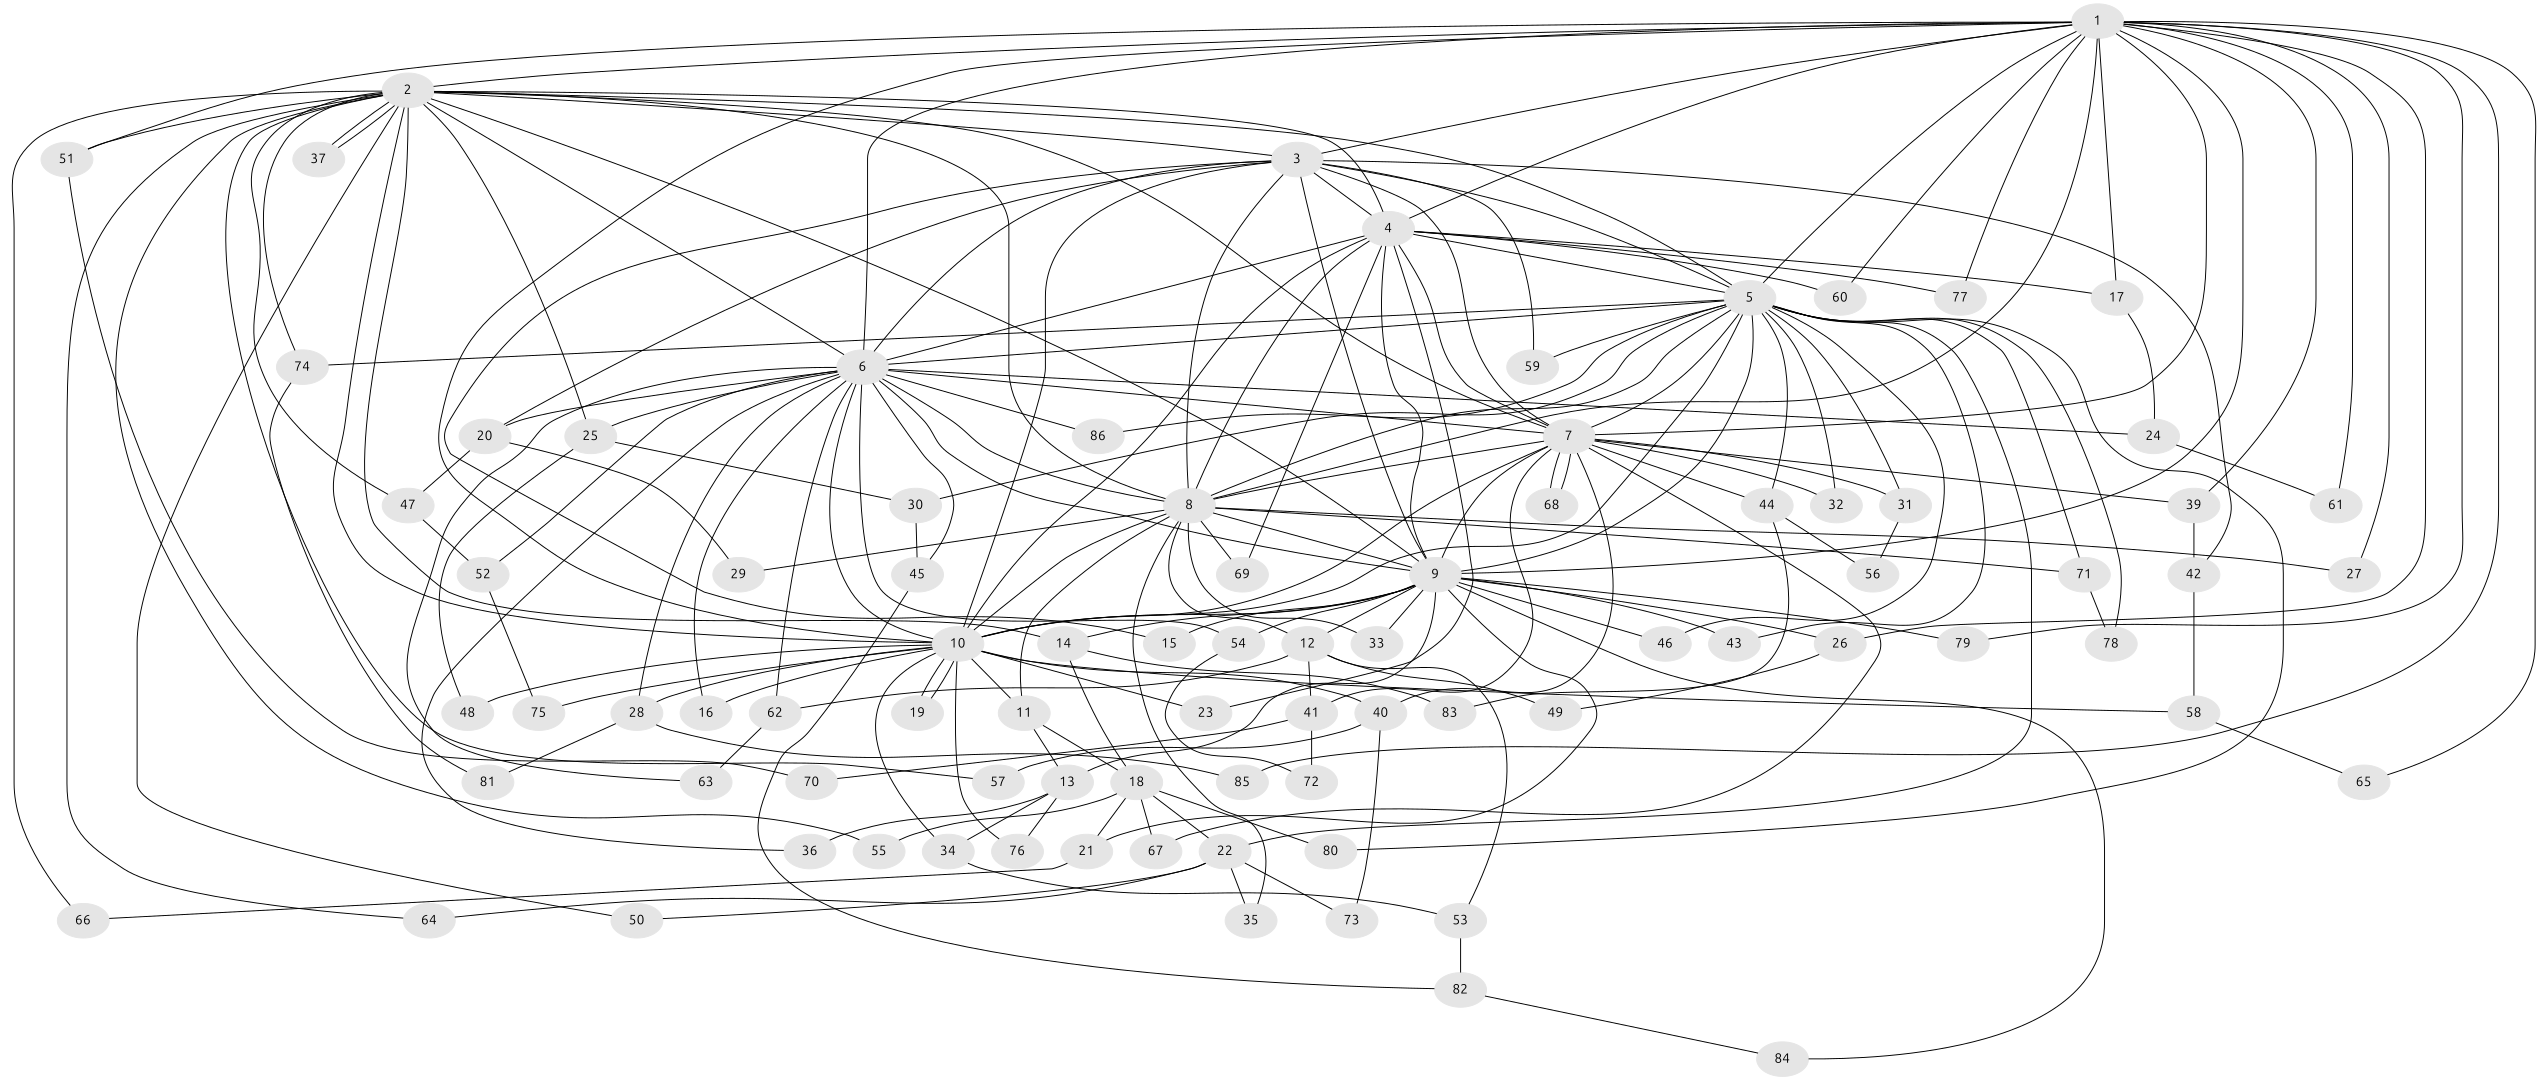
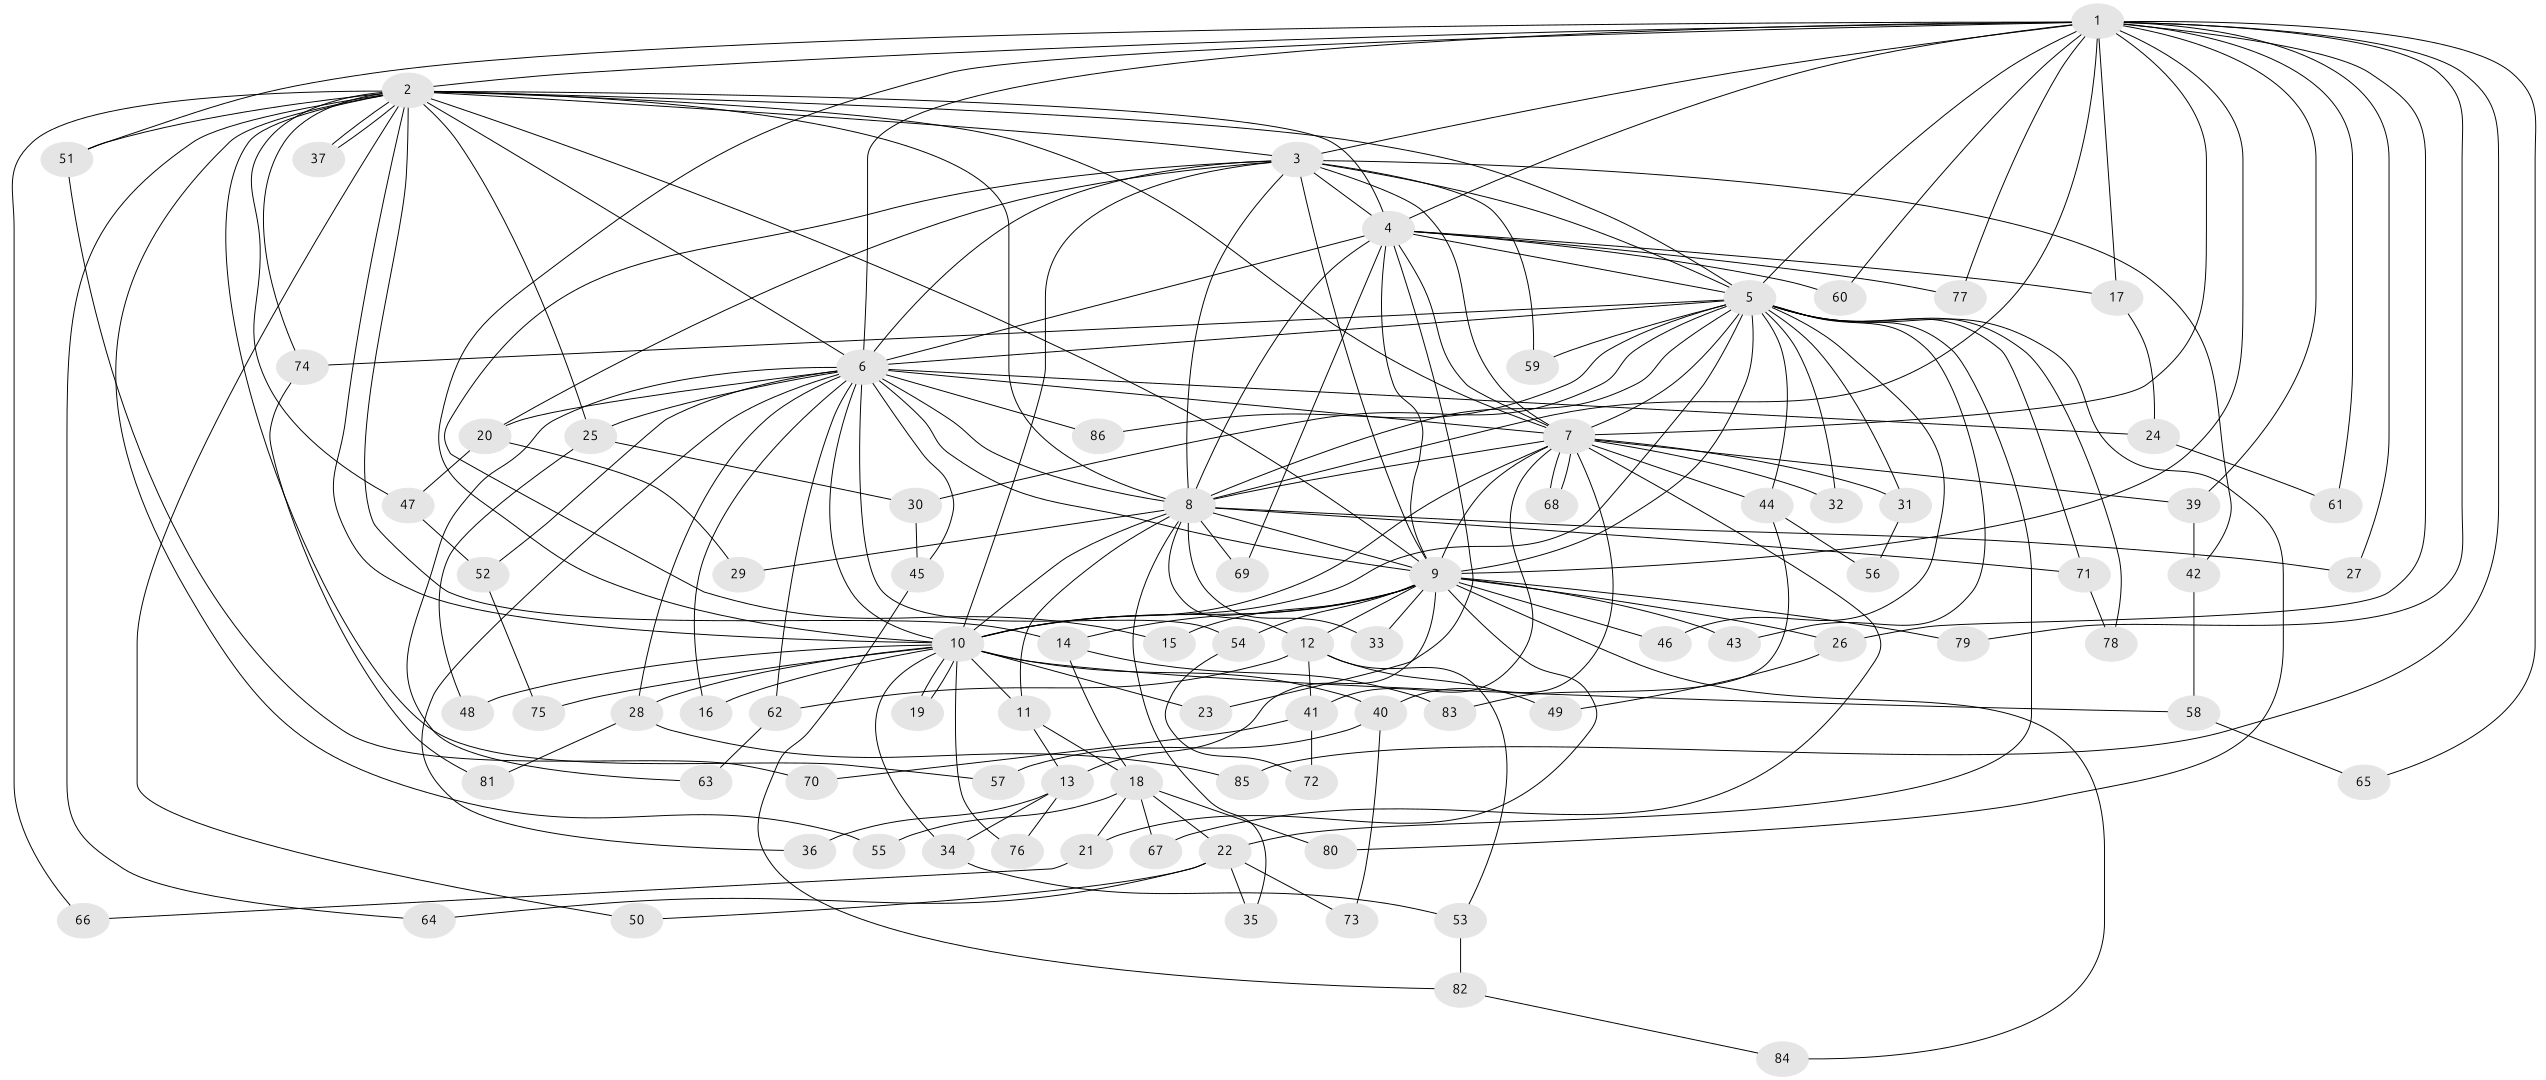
edge "4" -- "10": removed
